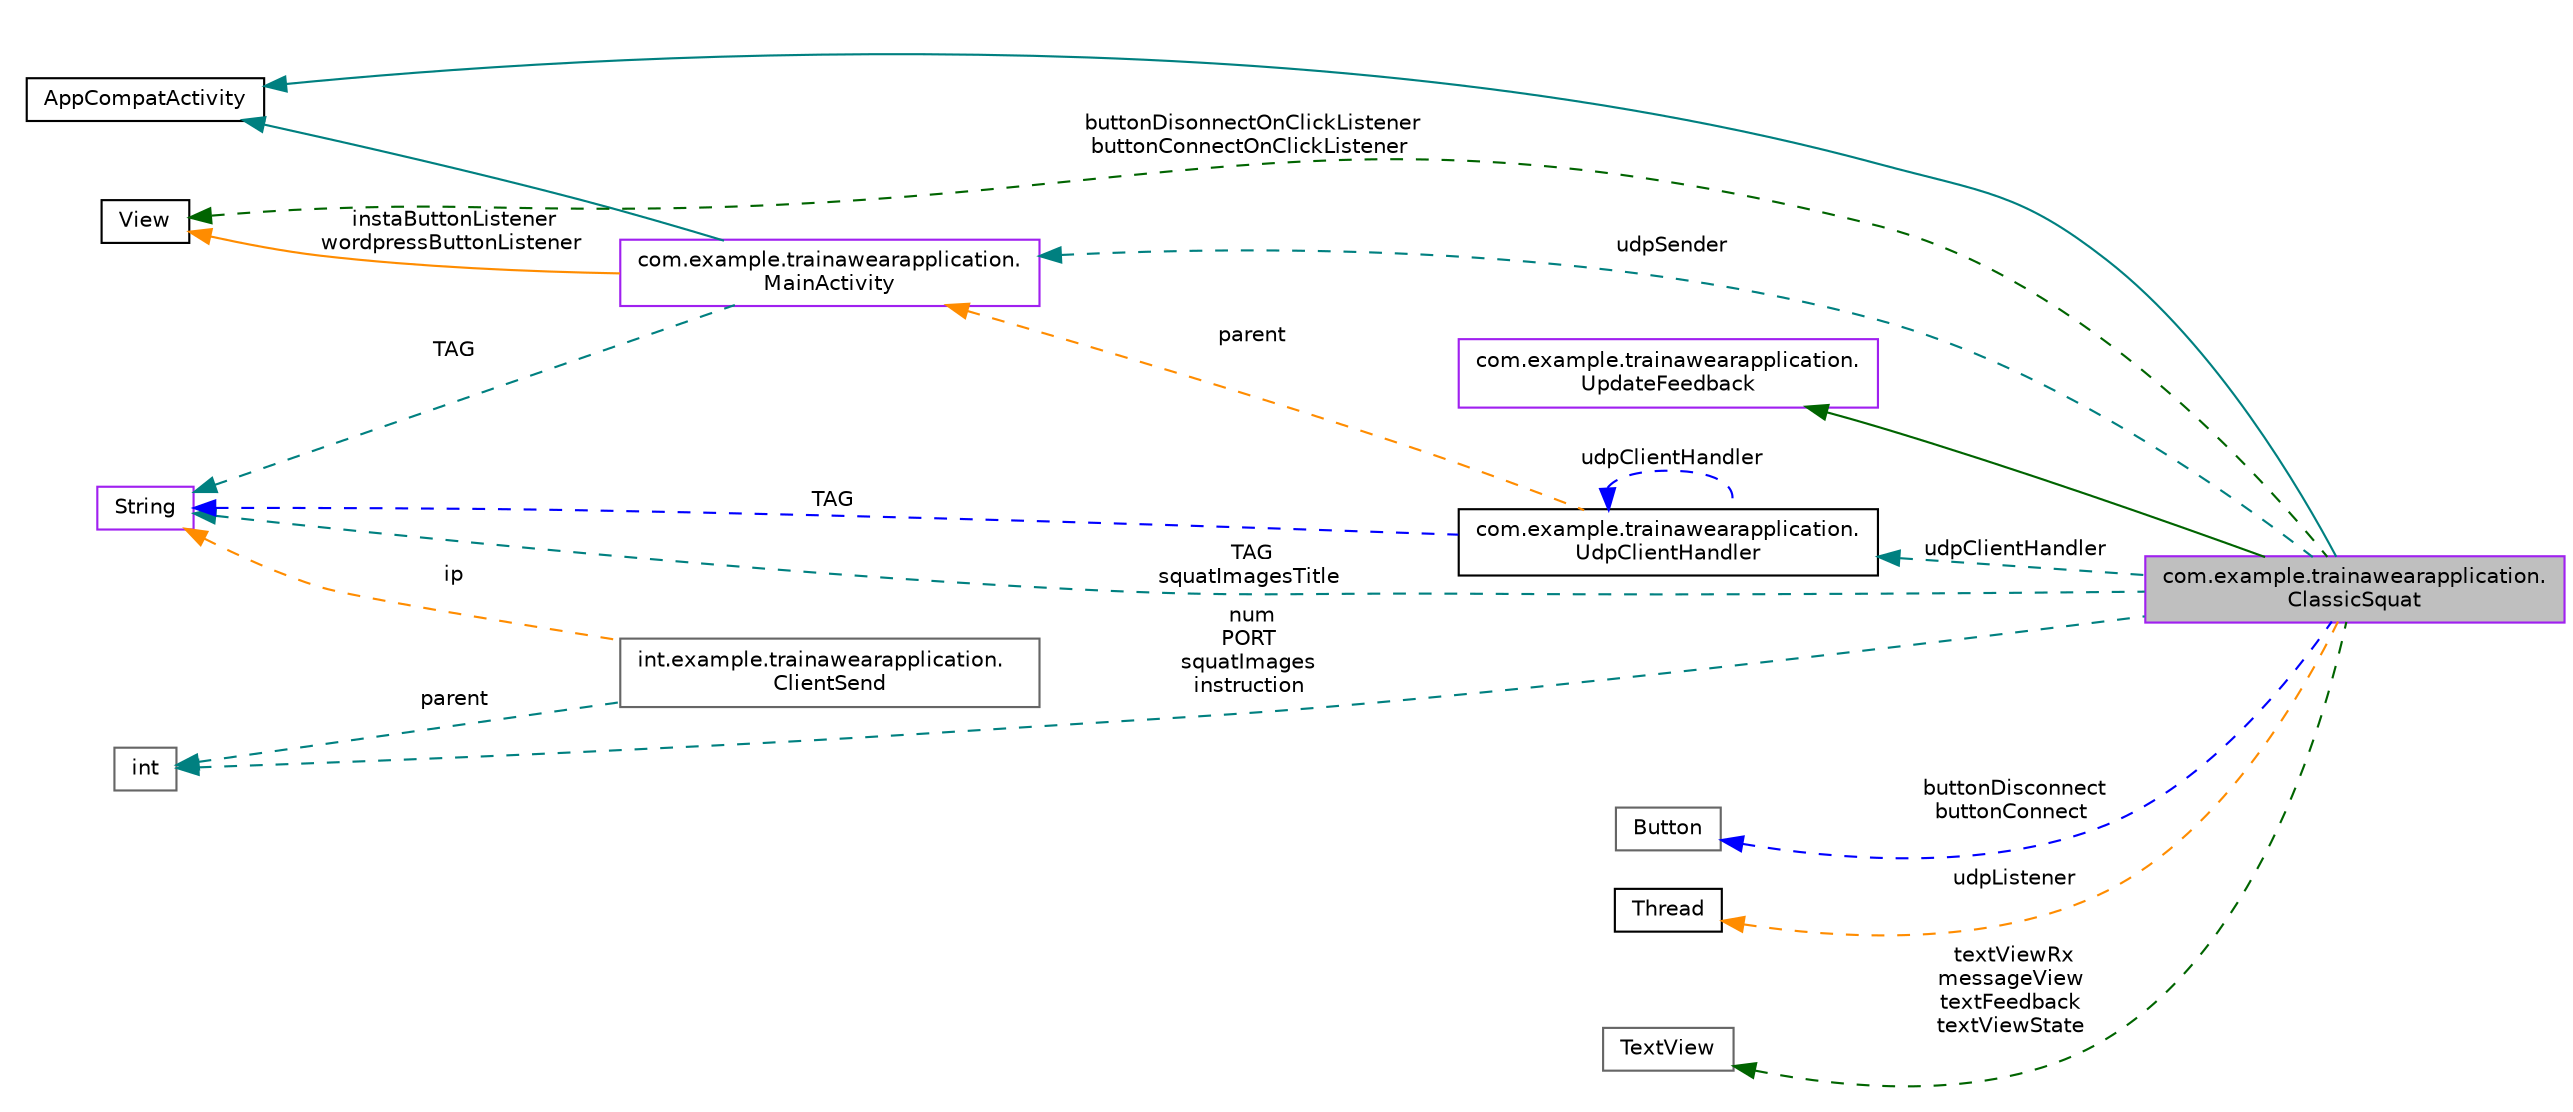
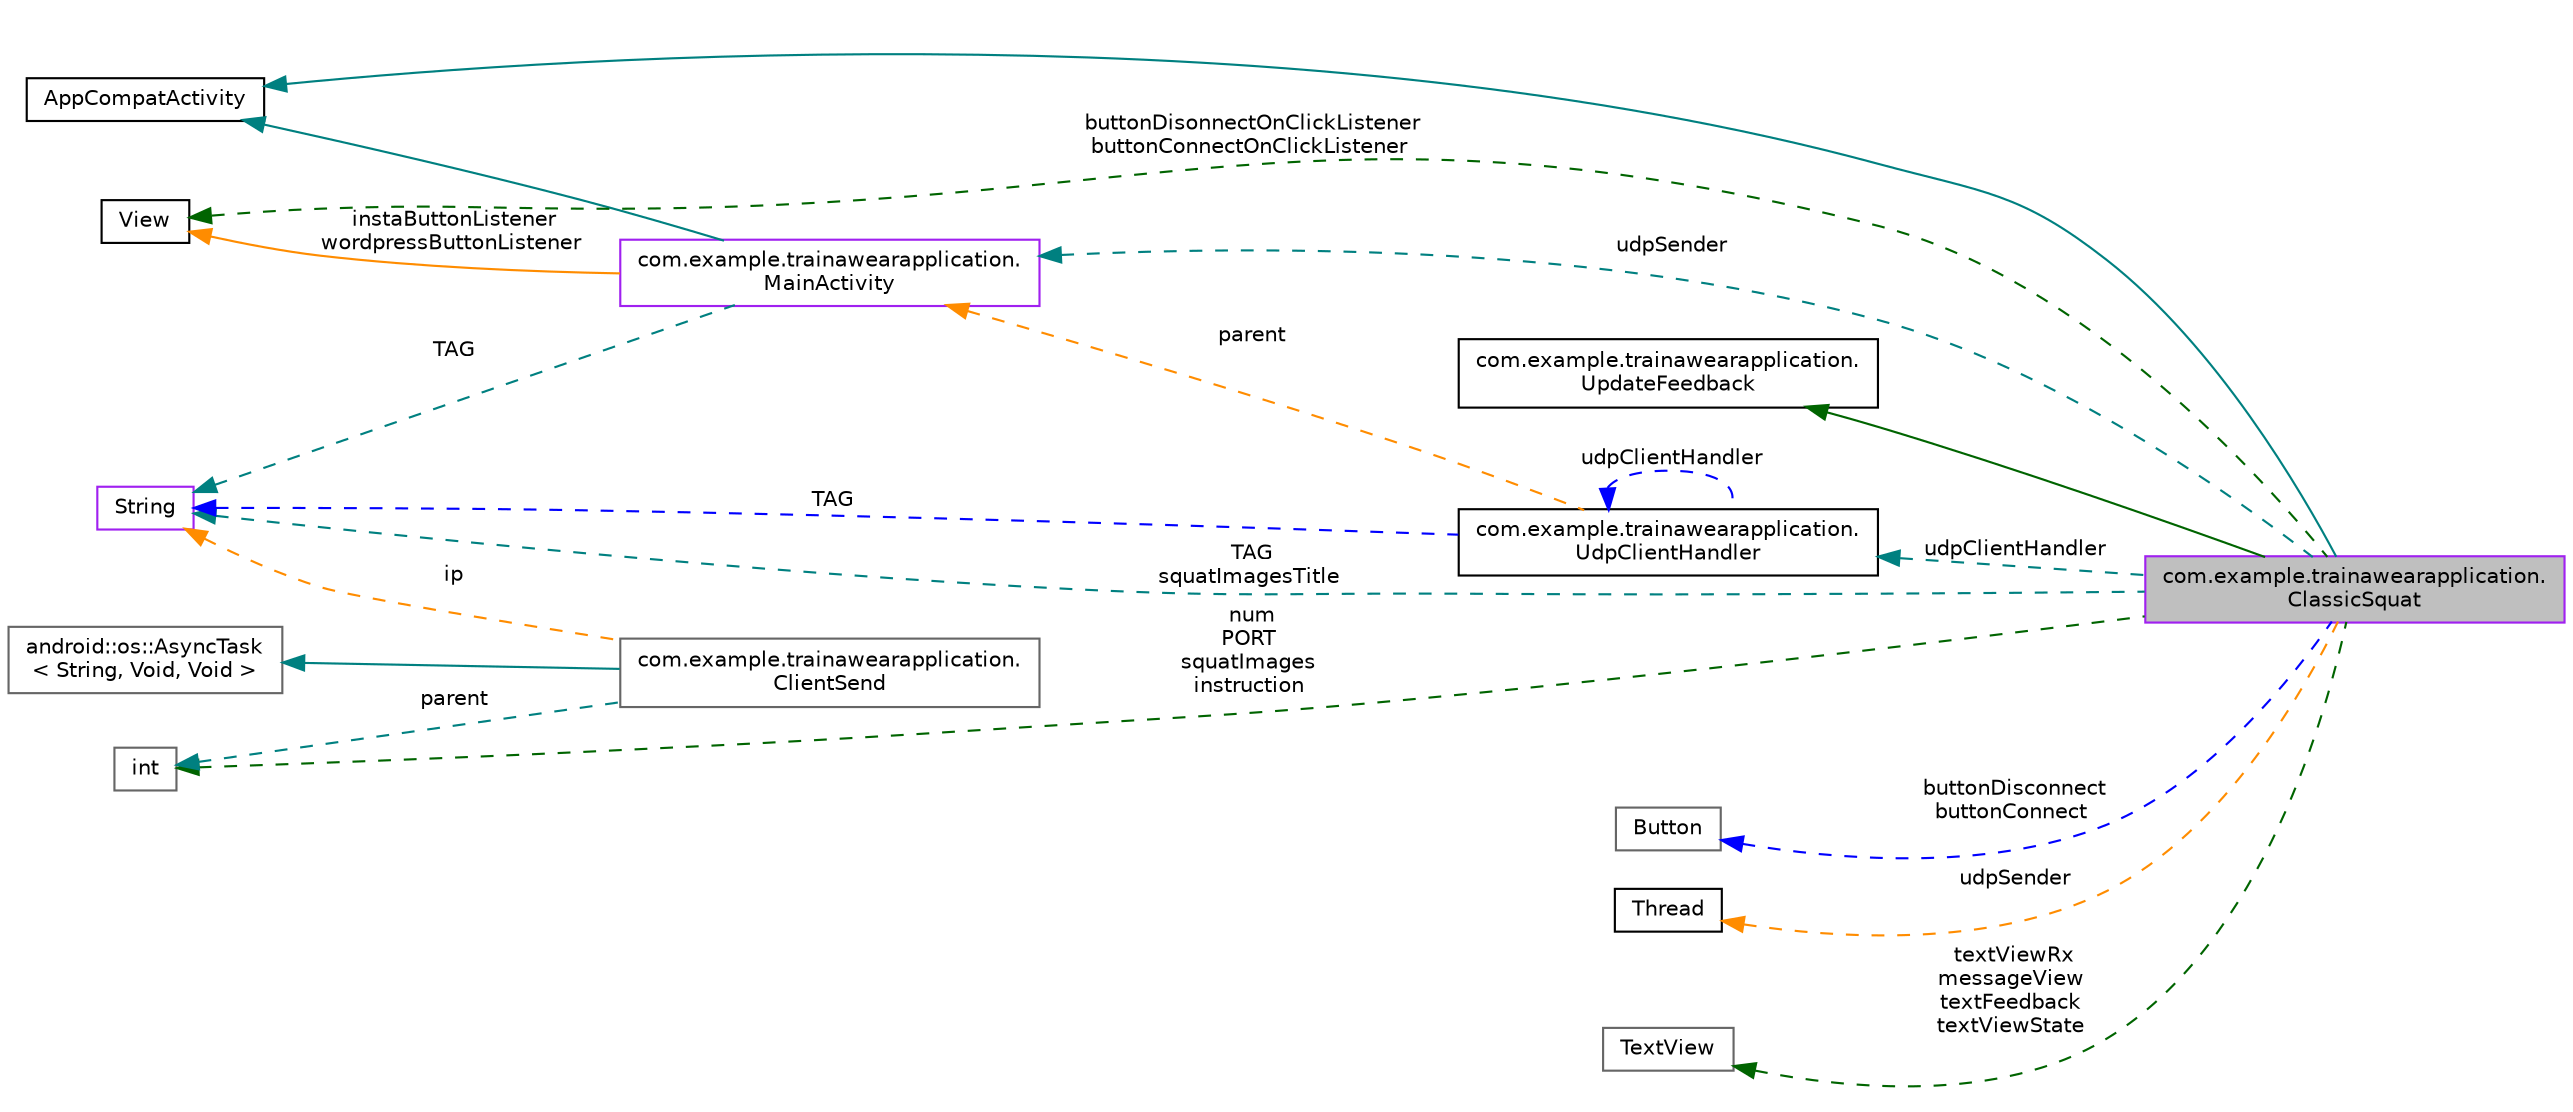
node "com.example.trainawearapplication. UpdateFeedback": color purple -> black
node "android::os::AsyncTask < String, Void, Void >": added
node "int.example.trainawearapplication. ClientSend": label "int.example.trainawearapplication. ClientSend" -> "com.example.trainawearapplication. ClientSend"
edge "com.example.trainawearapplication. ClassicSquat" -> "int": color teal -> darkgreen
edge "com.example.trainawearapplication. ClassicSquat" -> "Thread": label " udpListener" -> " udpSender"
